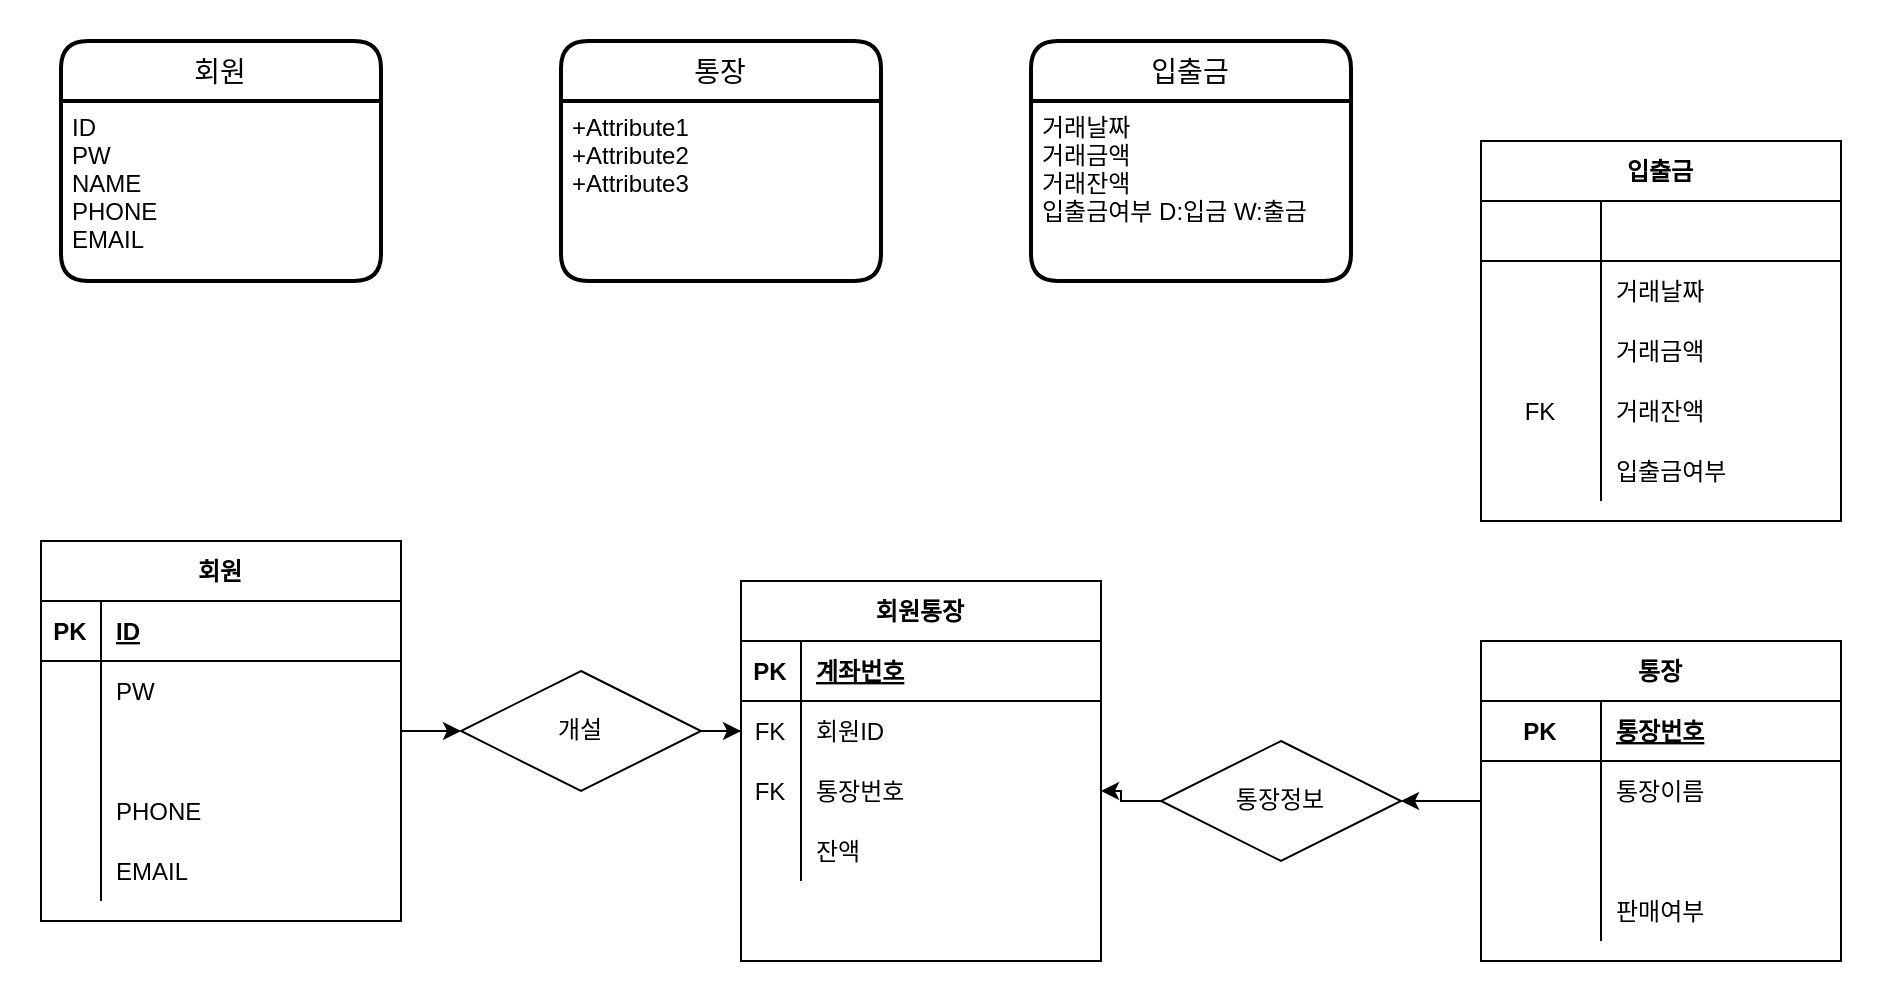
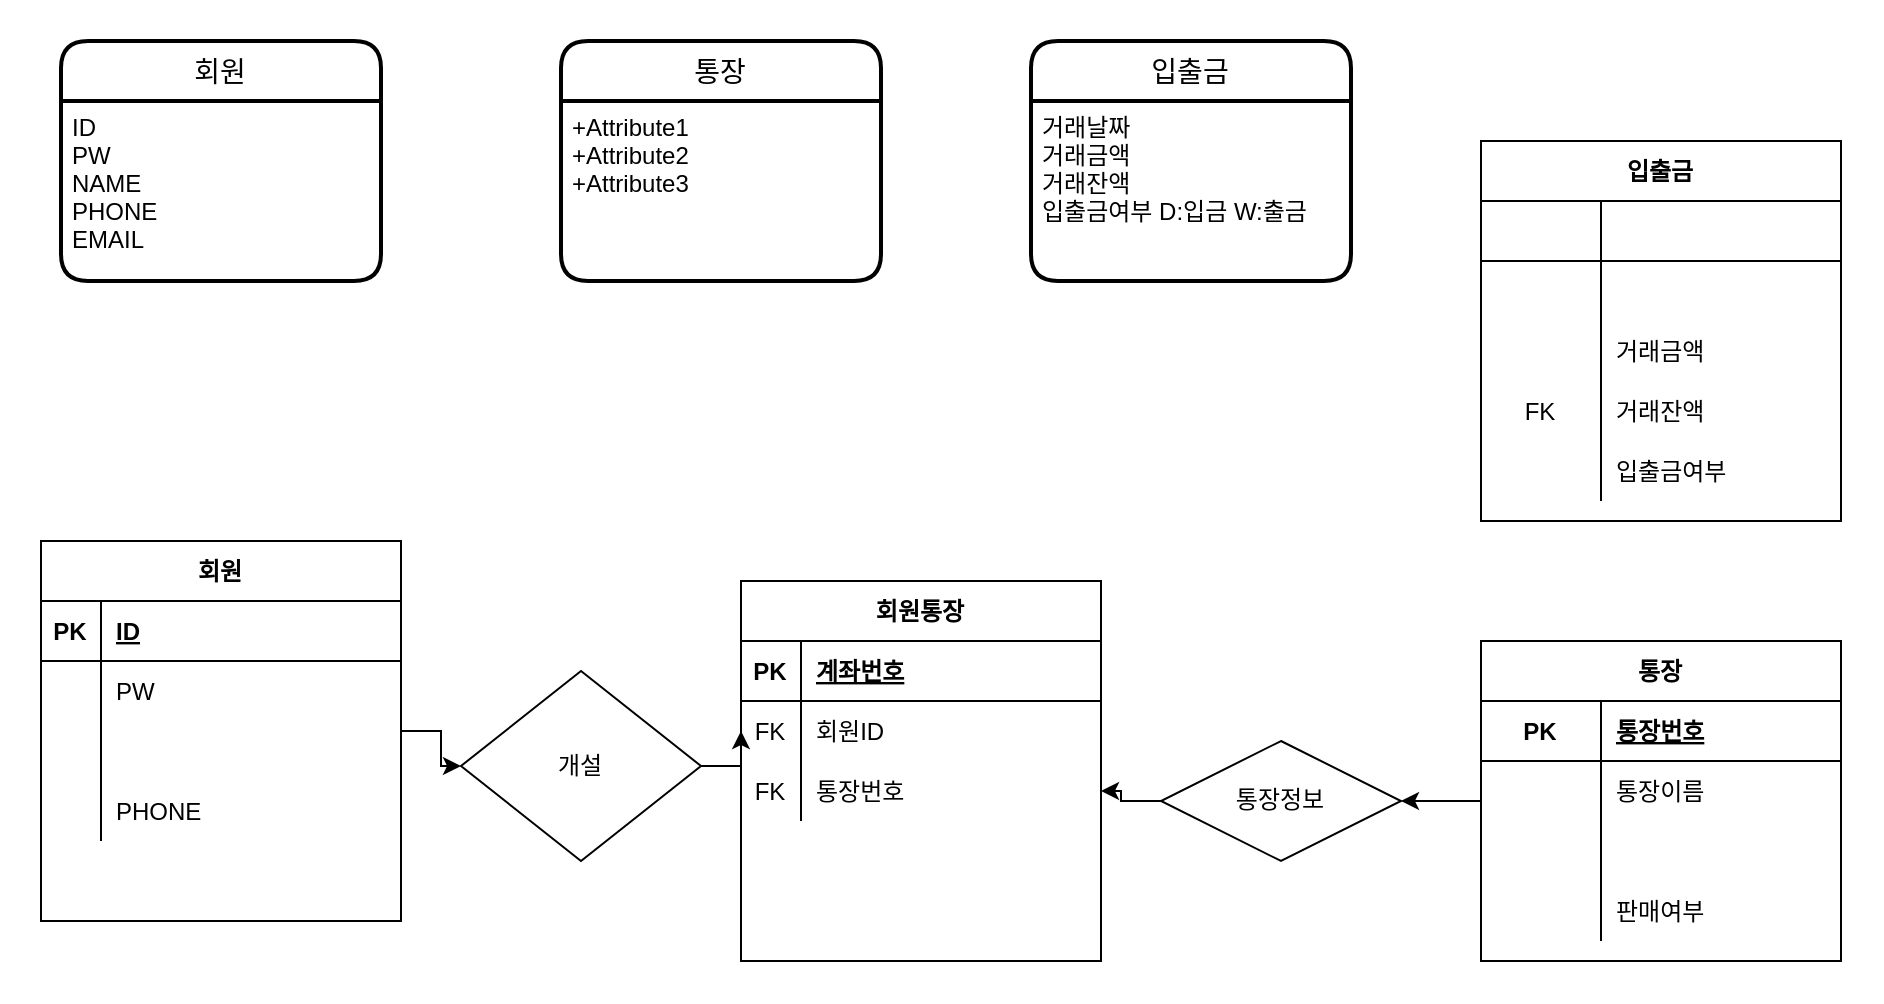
node "거래날짜": removed
node "개설": size 240x120 -> 240x190
node "잔액": removed
node "EMAIL": removed
